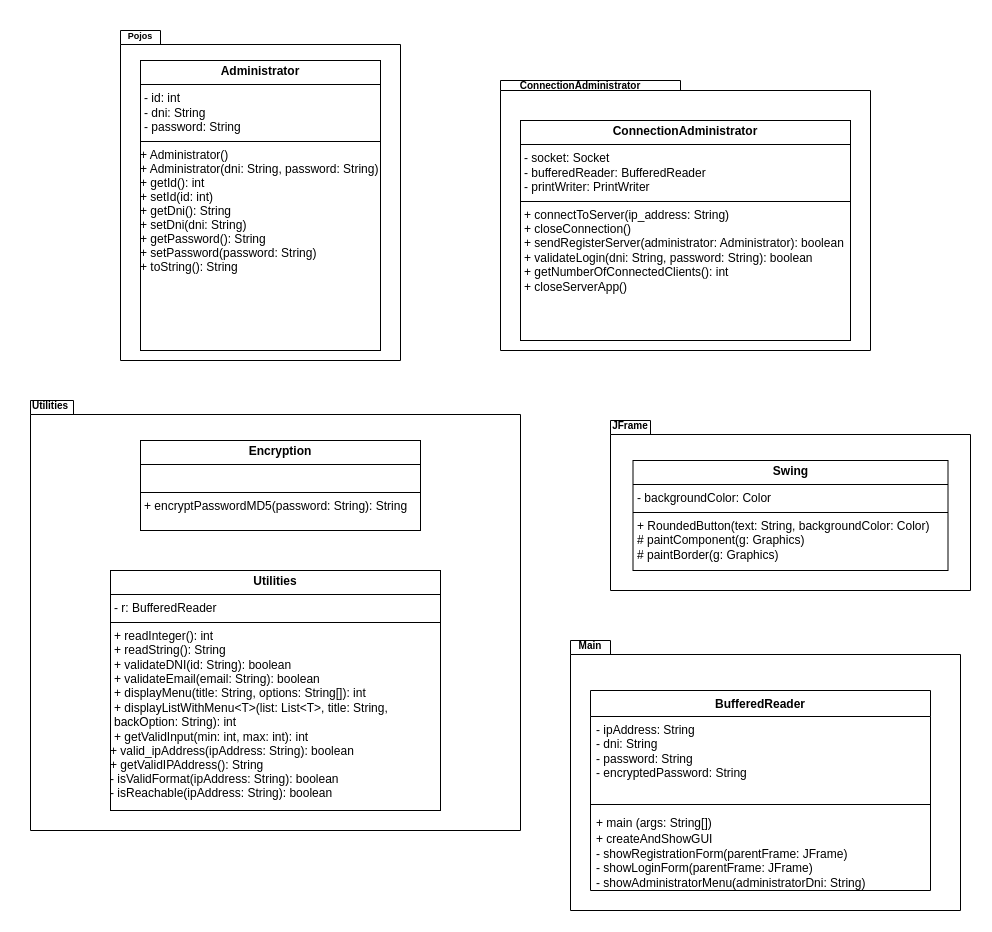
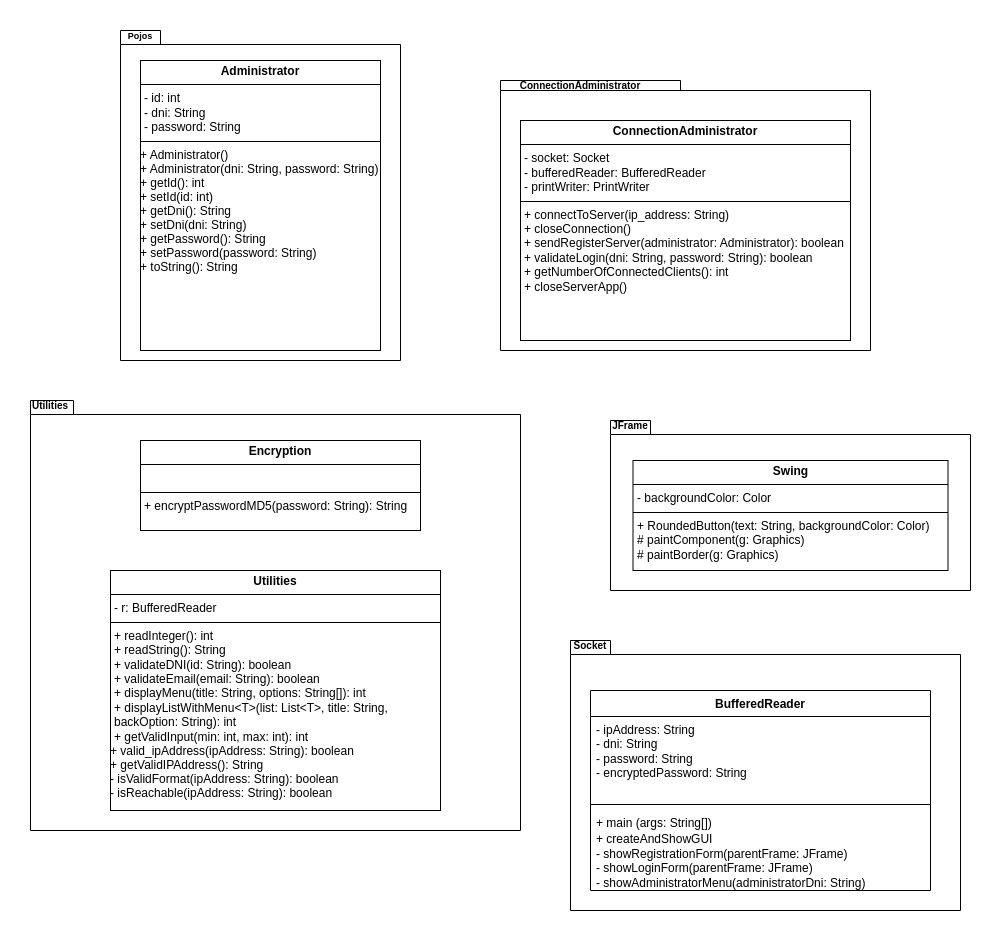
node "Main": label "Main" -> "Socket"
